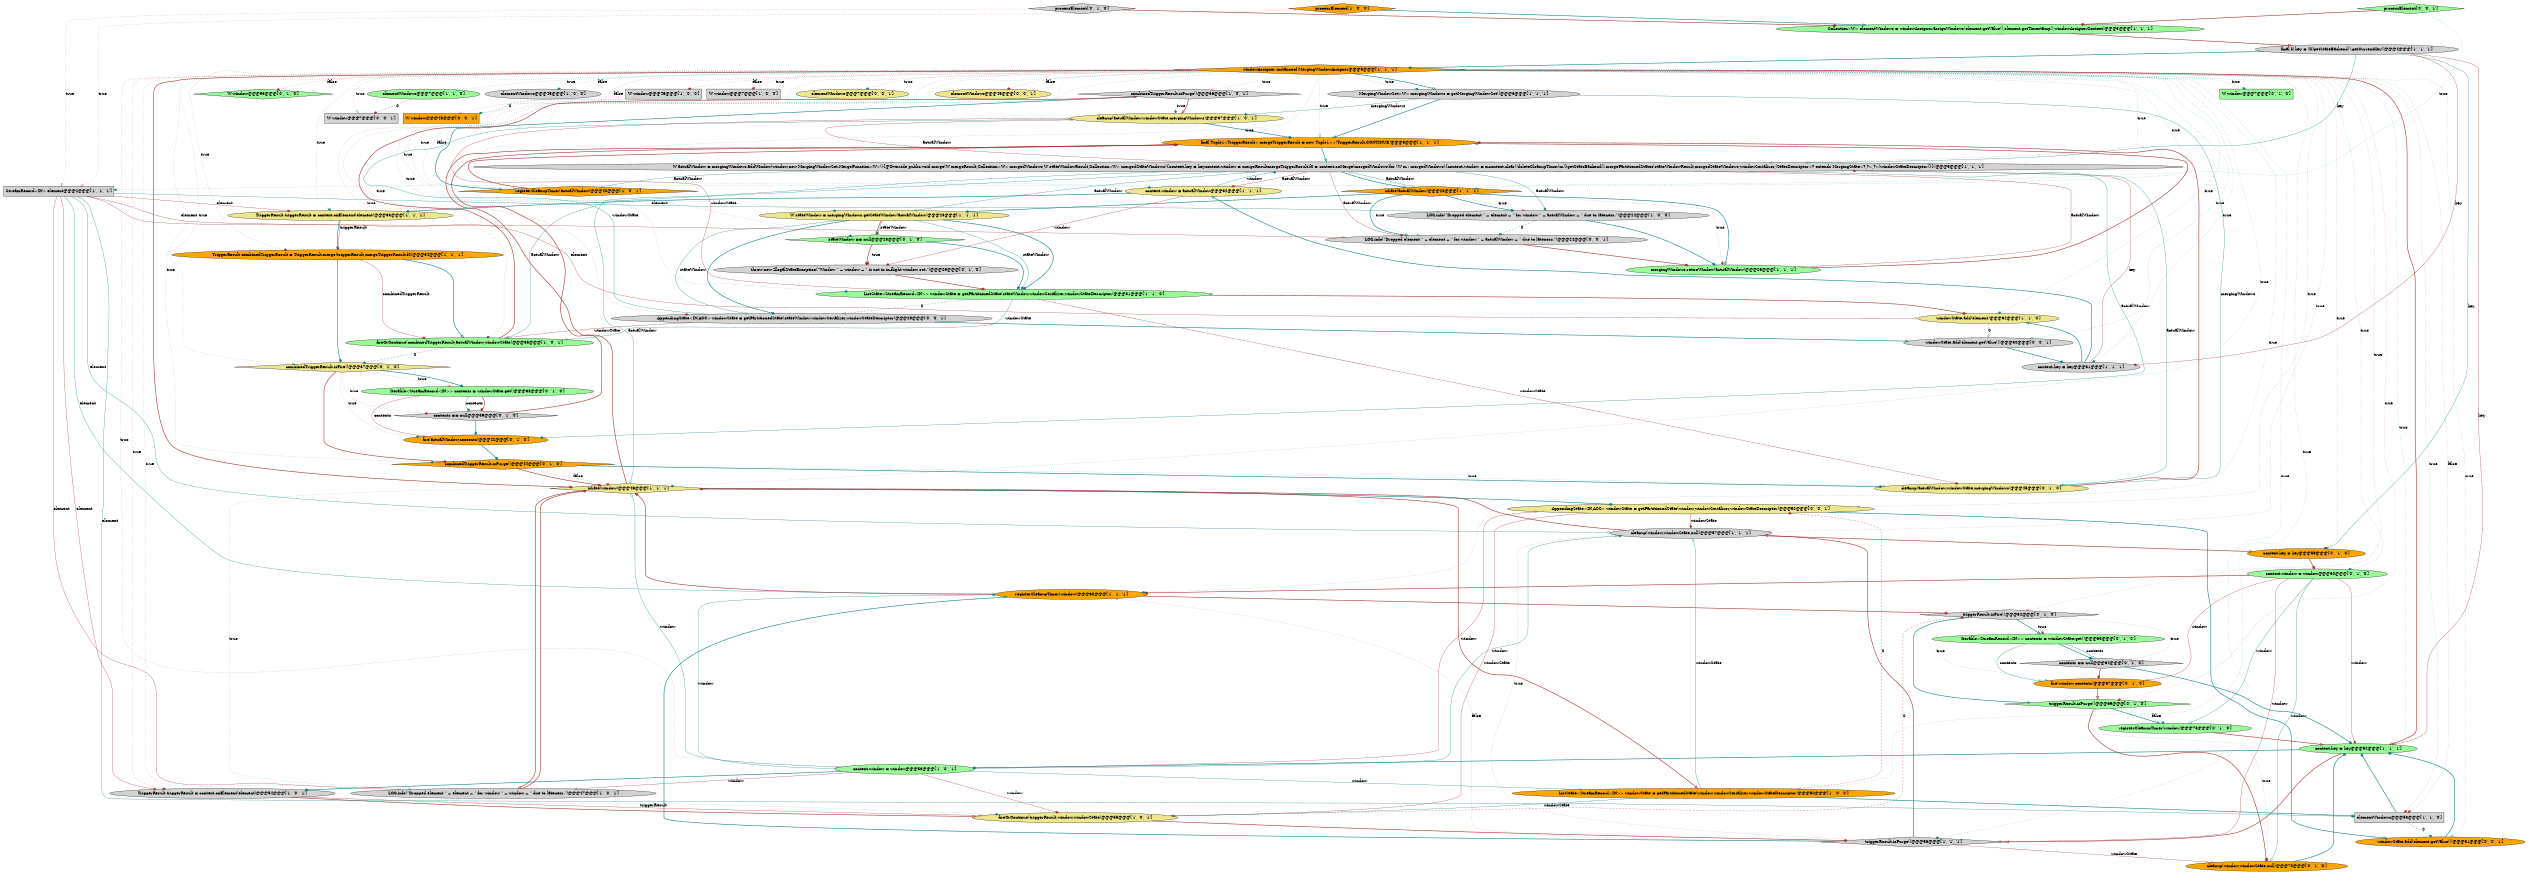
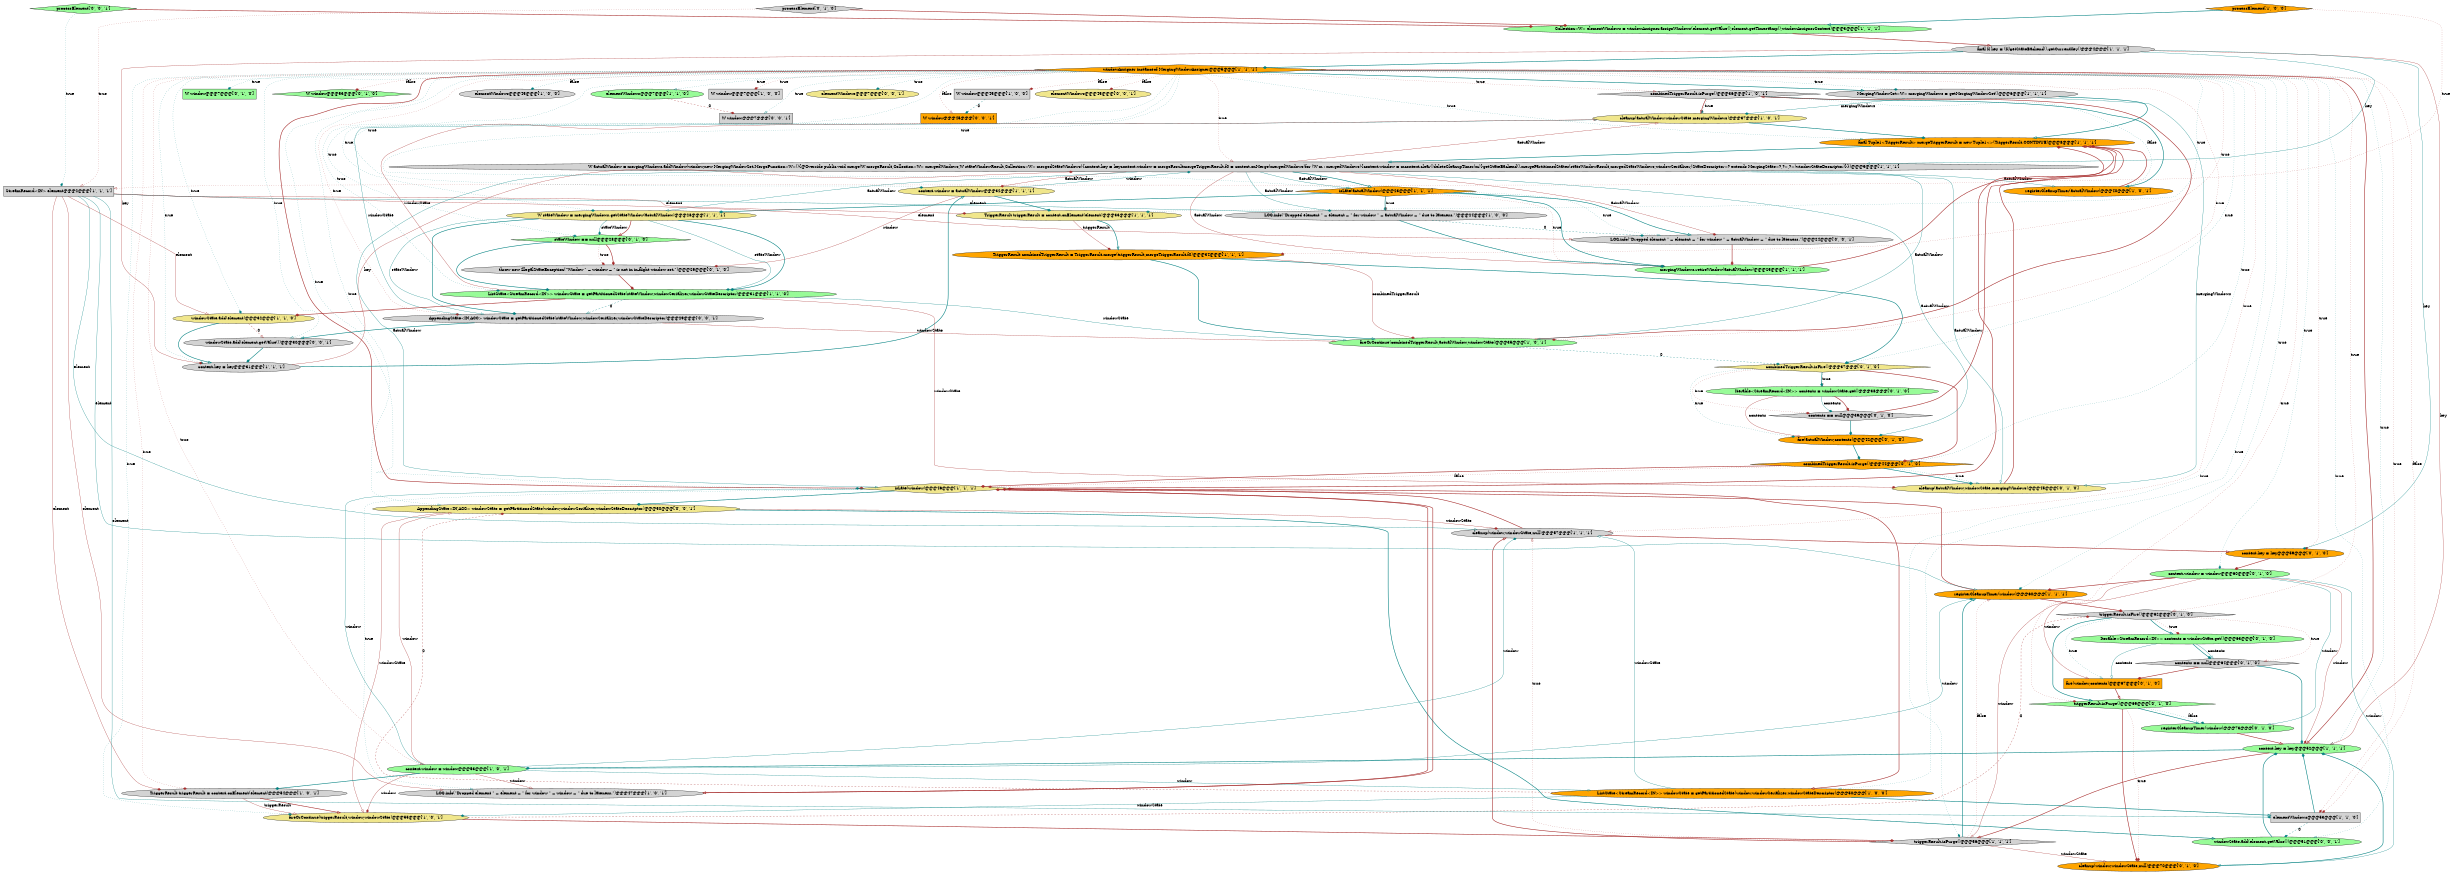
node "registerCleanupTimer(actualWindow)@@@40@@@['1', '0', '1']": shape diamond -> ellipse
edge "context.key = key@@@31@@@['1', '1', '1']" -> "windowState.add(element)@@@32@@@['1', '1', '0']": reversed
node "fire(window,contents)@@@67@@@['0', '1', '0']": shape ellipse -> box
node "windowState.add(element.getValue())@@@51@@@['0', '0', '1']": fillcolor orange -> palegreen
